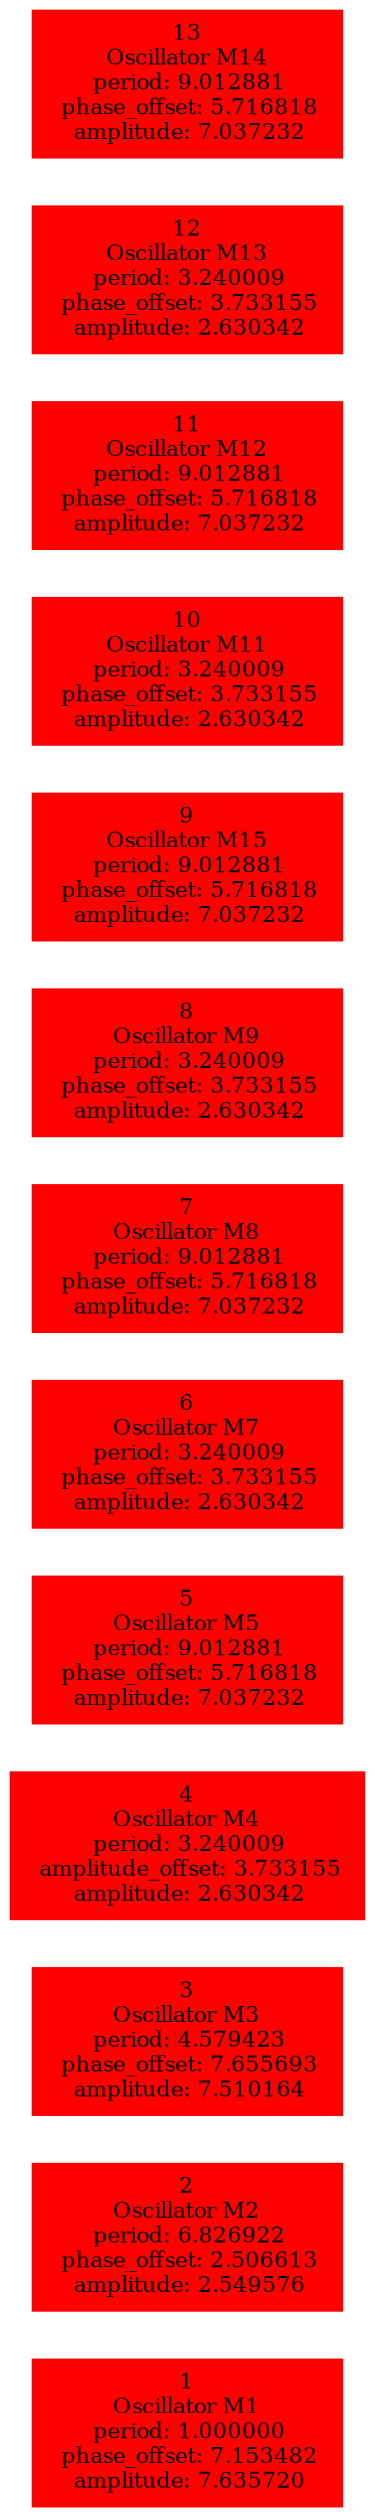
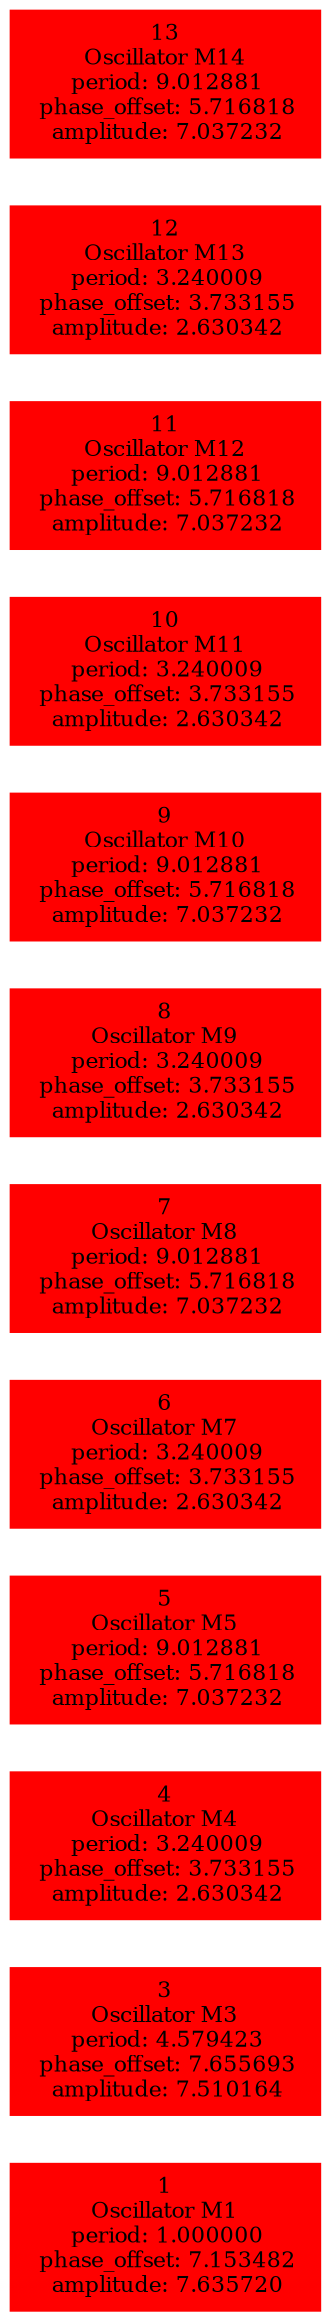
node "9": text "Oscillator M15" -> "Oscillator M10"
node "4": text "amplitude_offset: 3.733155" -> "phase_offset: 3.733155"
node "2": removed
